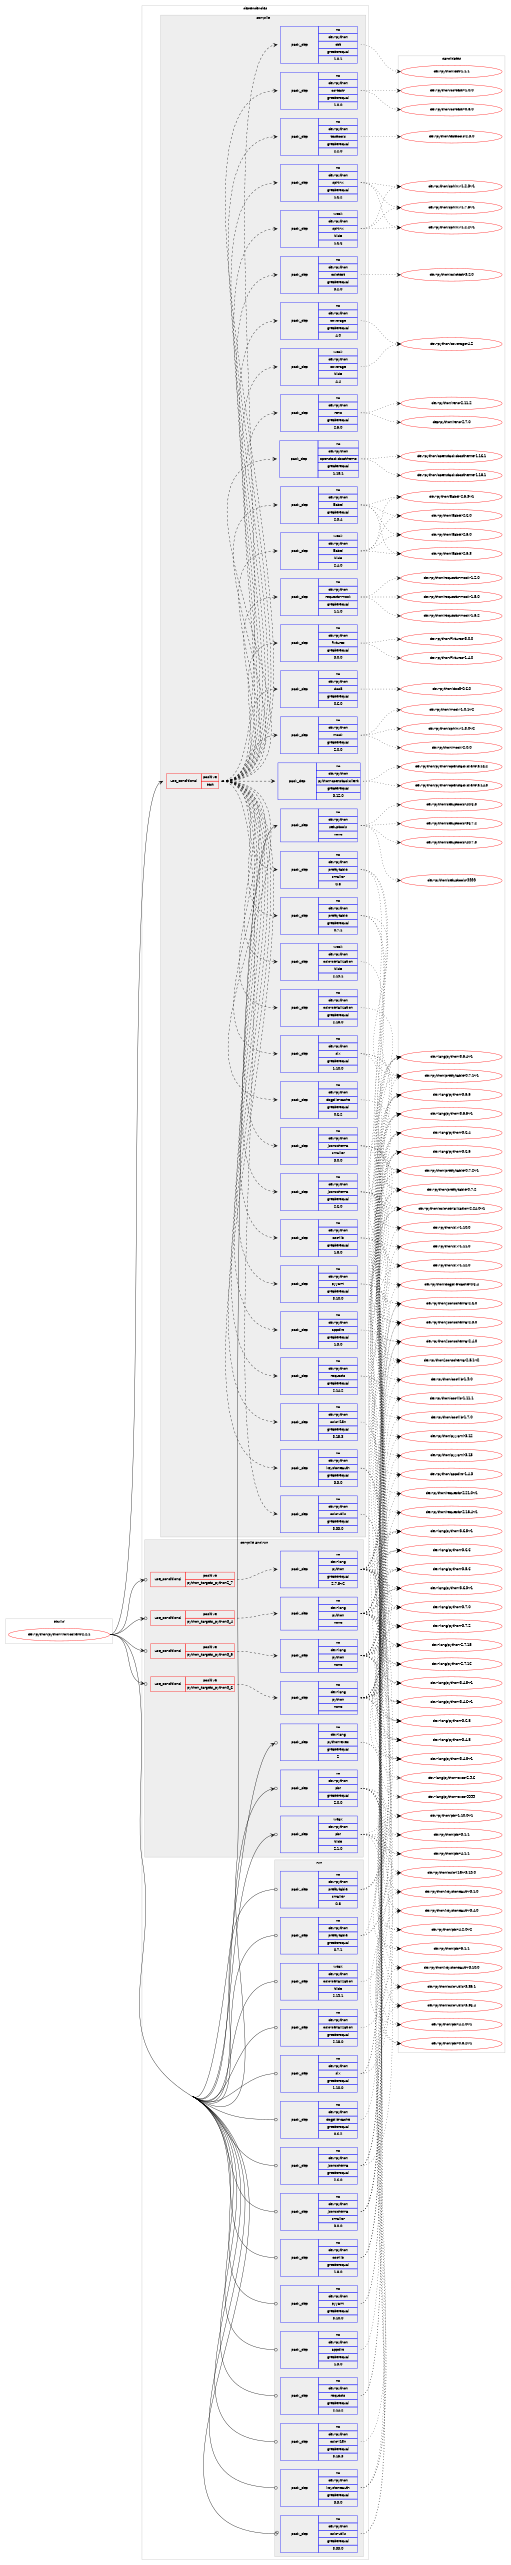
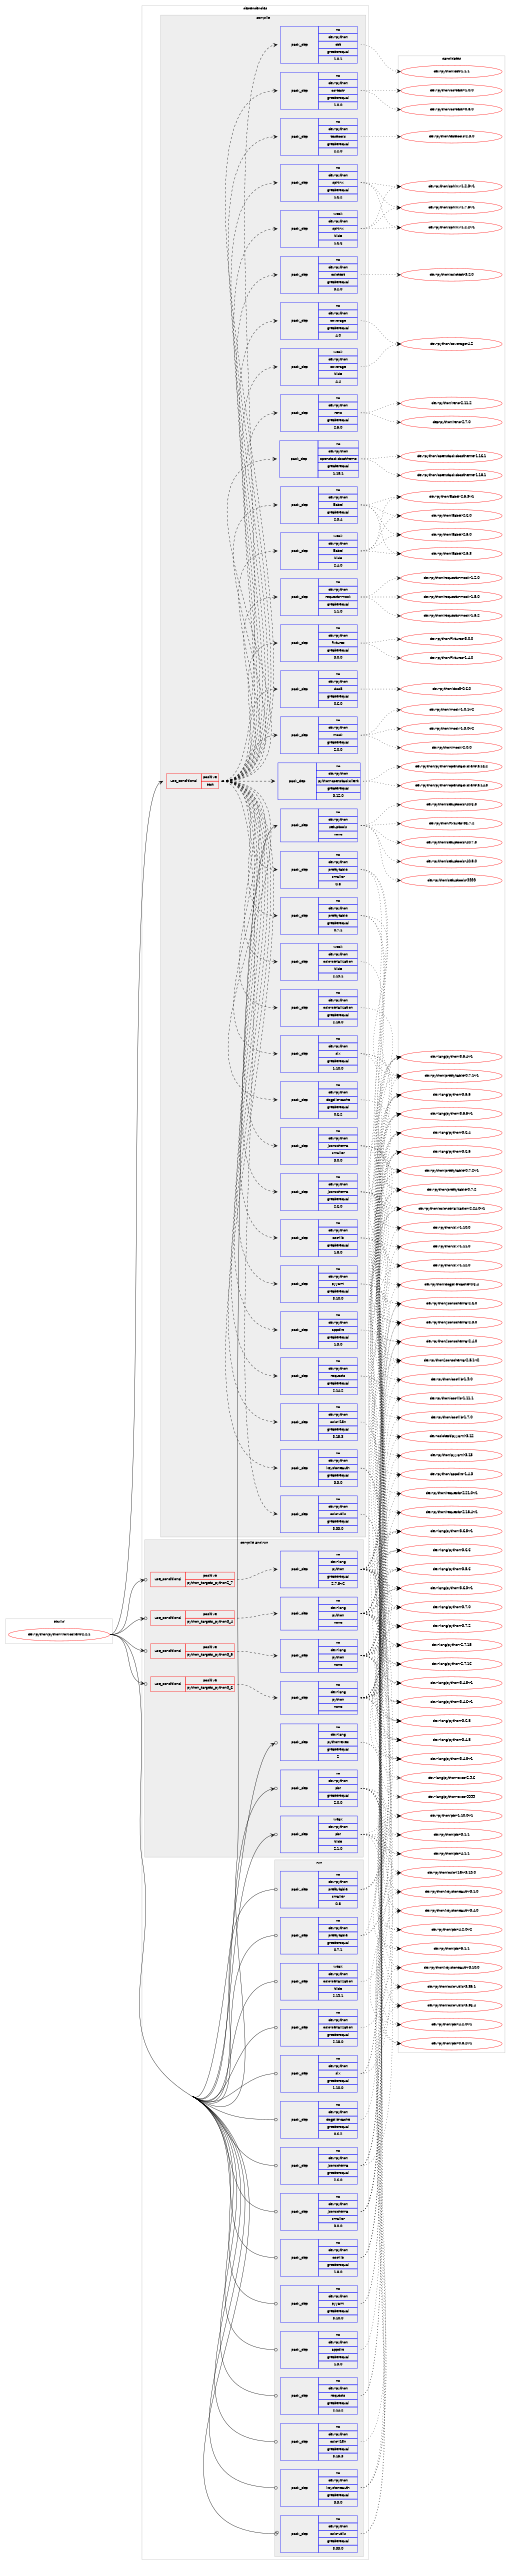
node "dev-python/sphinx-1.3.0-r2": label "dev-python/sphinx-1.3.0-r2" -> "dev-python/mock-1.3.0-r2"
node "dev-python/setuptools-36.7.2": label "dev-python/setuptools-36.7.2" -> "dev-python/fixtures-36.7.2"
node "dev-python/setuptools-40.8.0": added
node "dev-python/pyyaml-3.12": label "dev-python/pyyaml-3.12" -> "dev-oslotest/pyyaml-3.12"
